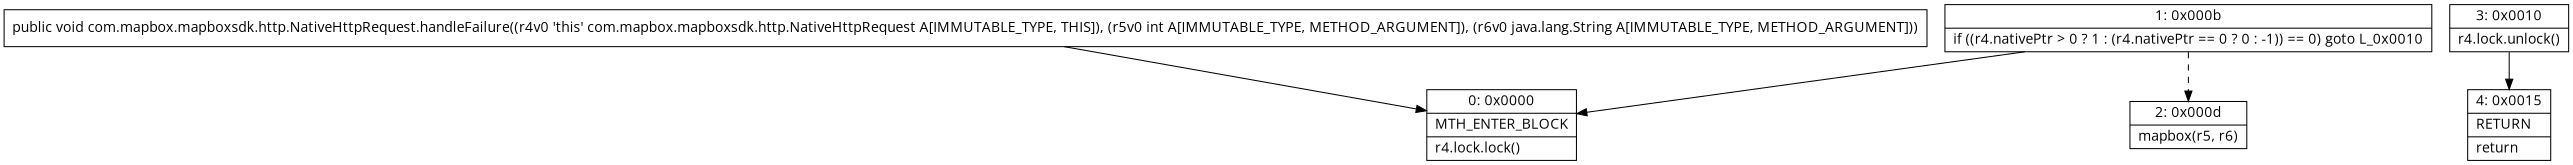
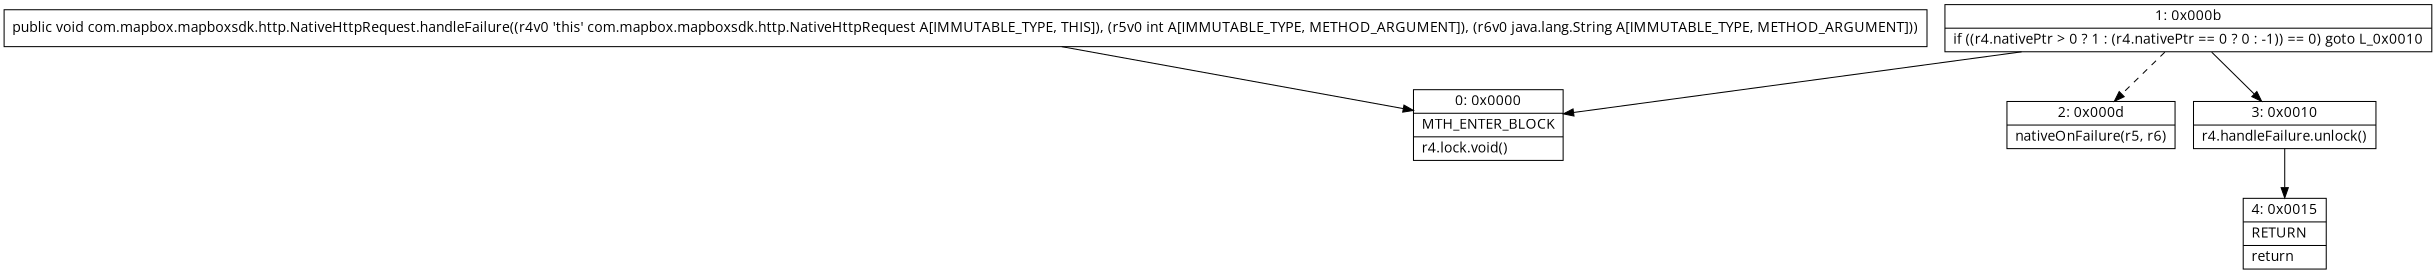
node "3: 0x0010": text "r4.lock.unlock()" -> "r4.handleFailure.unlock()"
edge "1: 0x000b" -> "3: 0x0010": added
node "2: 0x000d": text "mapbox(r5, r6)" -> "nativeOnFailure(r5, r6)"
node "0: 0x0000": text "r4.lock.lock()" -> "r4.lock.void()"
